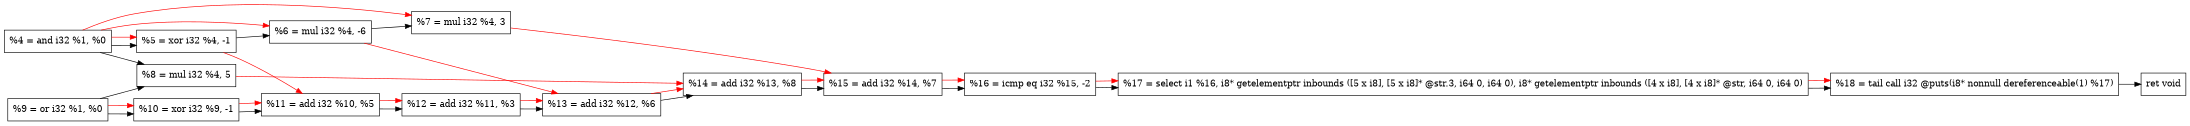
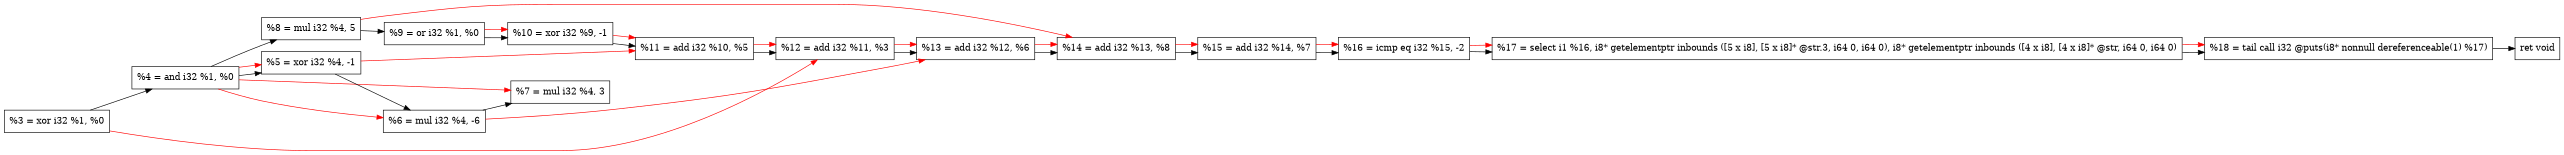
edge "%7 = mul i32 %4, 3" -> "%15 = add i32 %14, %7": removed
edge "%9 = or i32 %1, %0" -> "%8 = mul i32 %4, 5": reversed
node "%3 = xor i32 %1, %0": added
